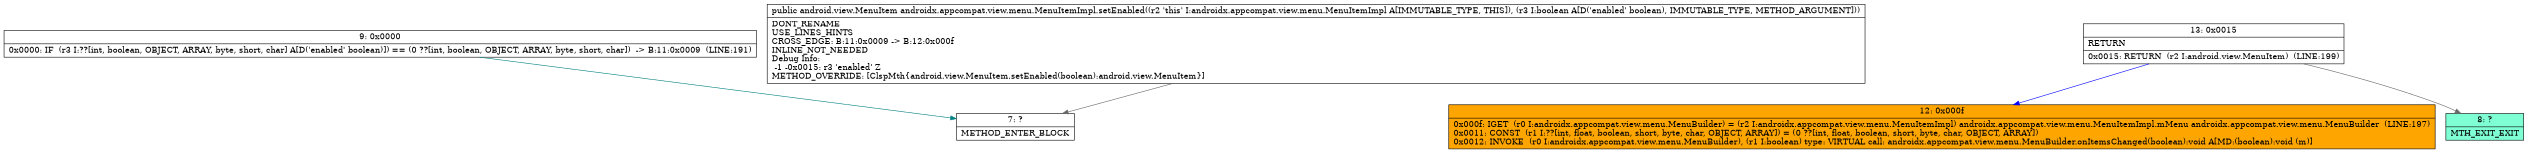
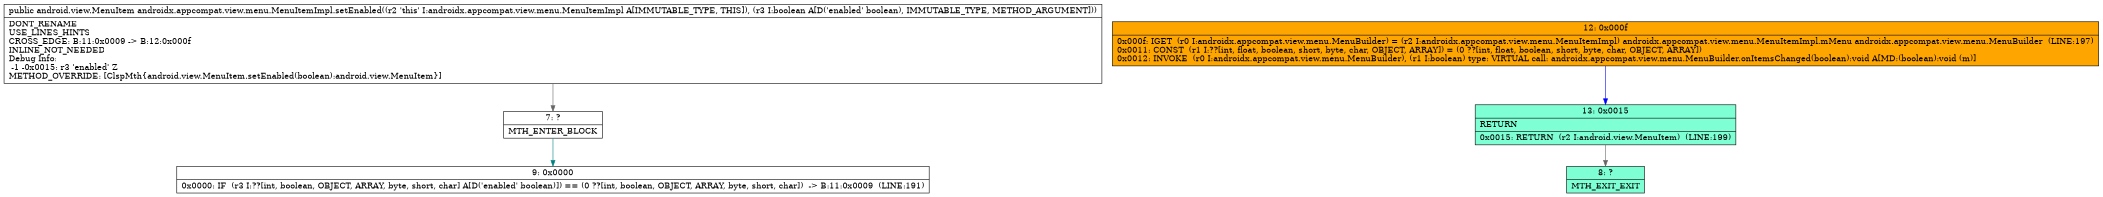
node "13: 0x0015": fillcolor white -> aquamarine
edge "13: 0x0015" -> "12: 0x000f": reversed
edge "9: 0x0000" -> "7: ?": reversed
node "7: ?": text "METHOD_ENTER_BLOCK" -> "MTH_ENTER_BLOCK"
